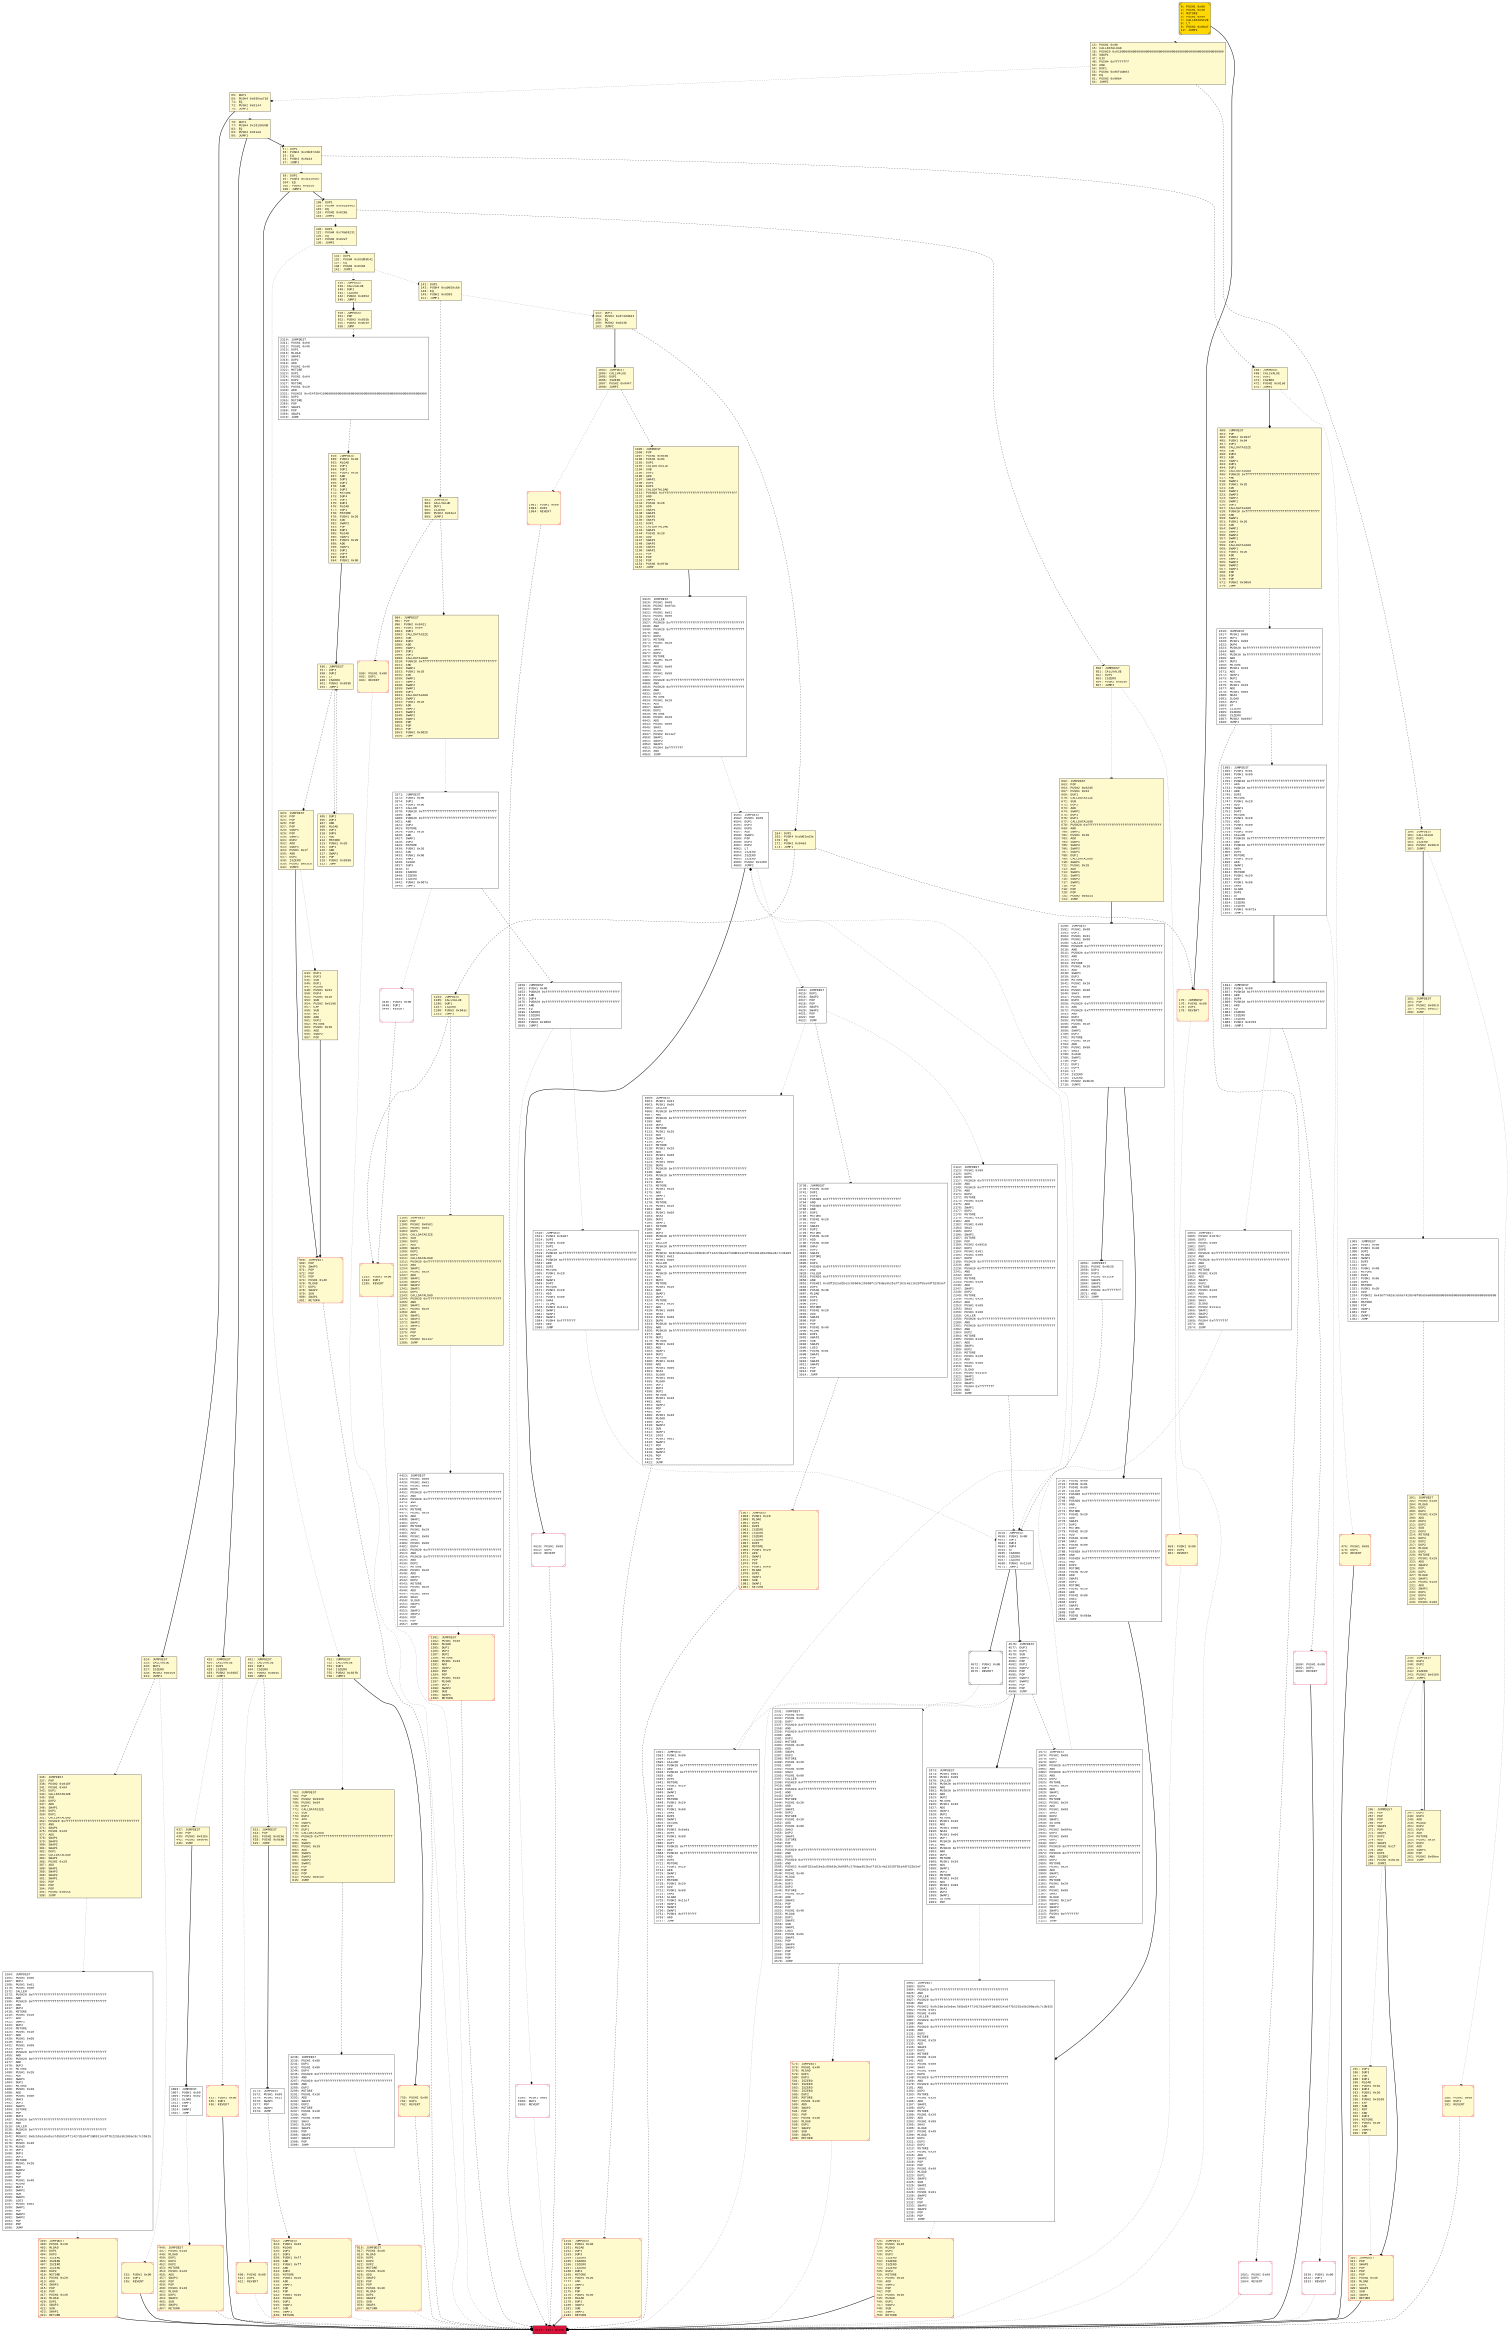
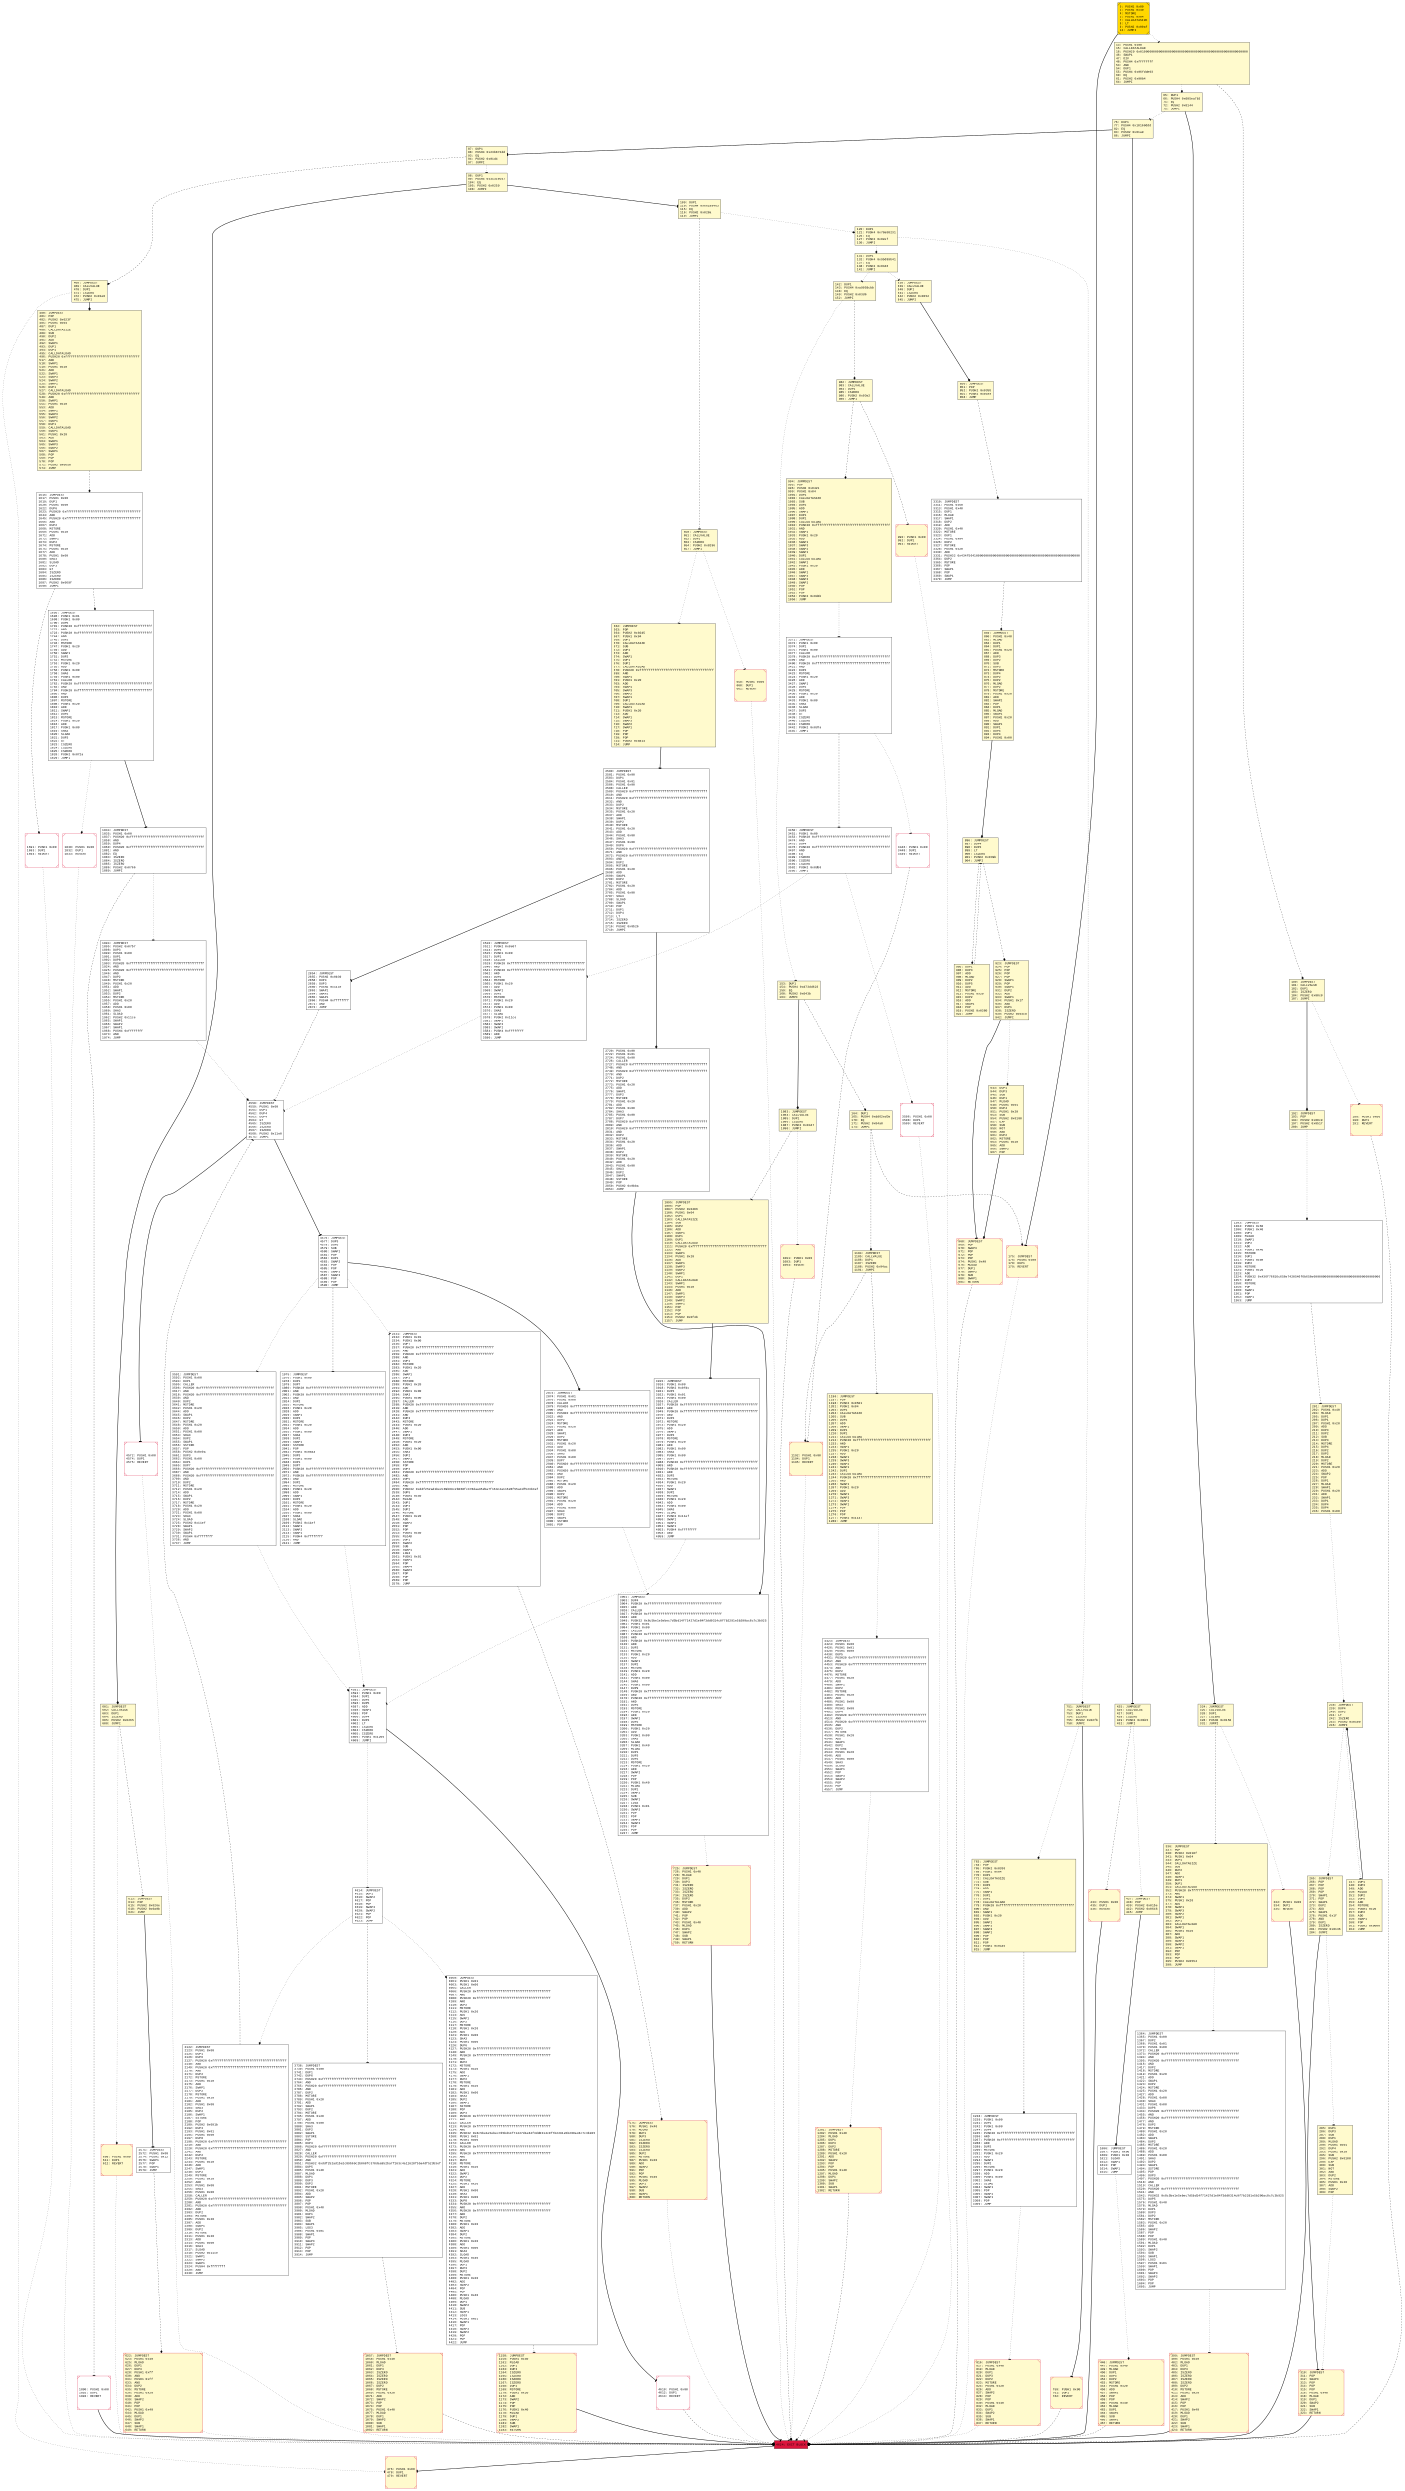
node "4572: PUSH1 0x00 4574: DUP1 4575: REVERT": color black -> crimson
edge "476: PUSH1 0x00 478: DUP1 479: REVERT" -> "4624: EXIT BLOCK": reversed
